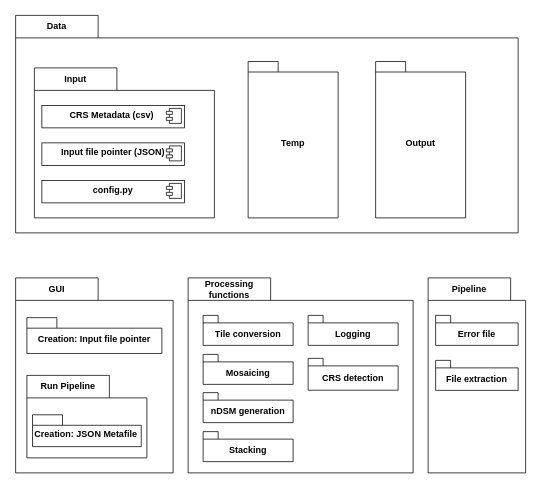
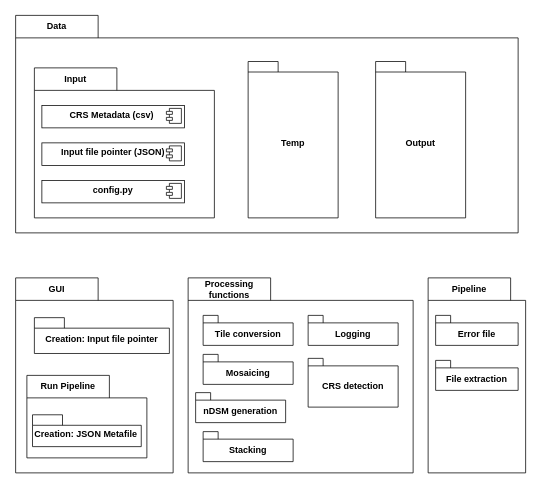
node "Creation: Input file pointer": moved (94, 336) -> (102, 336)
node "CRS detection": size 90x32 -> 90x49
node "nDSM generation": moved (248, 408) -> (240, 408)
